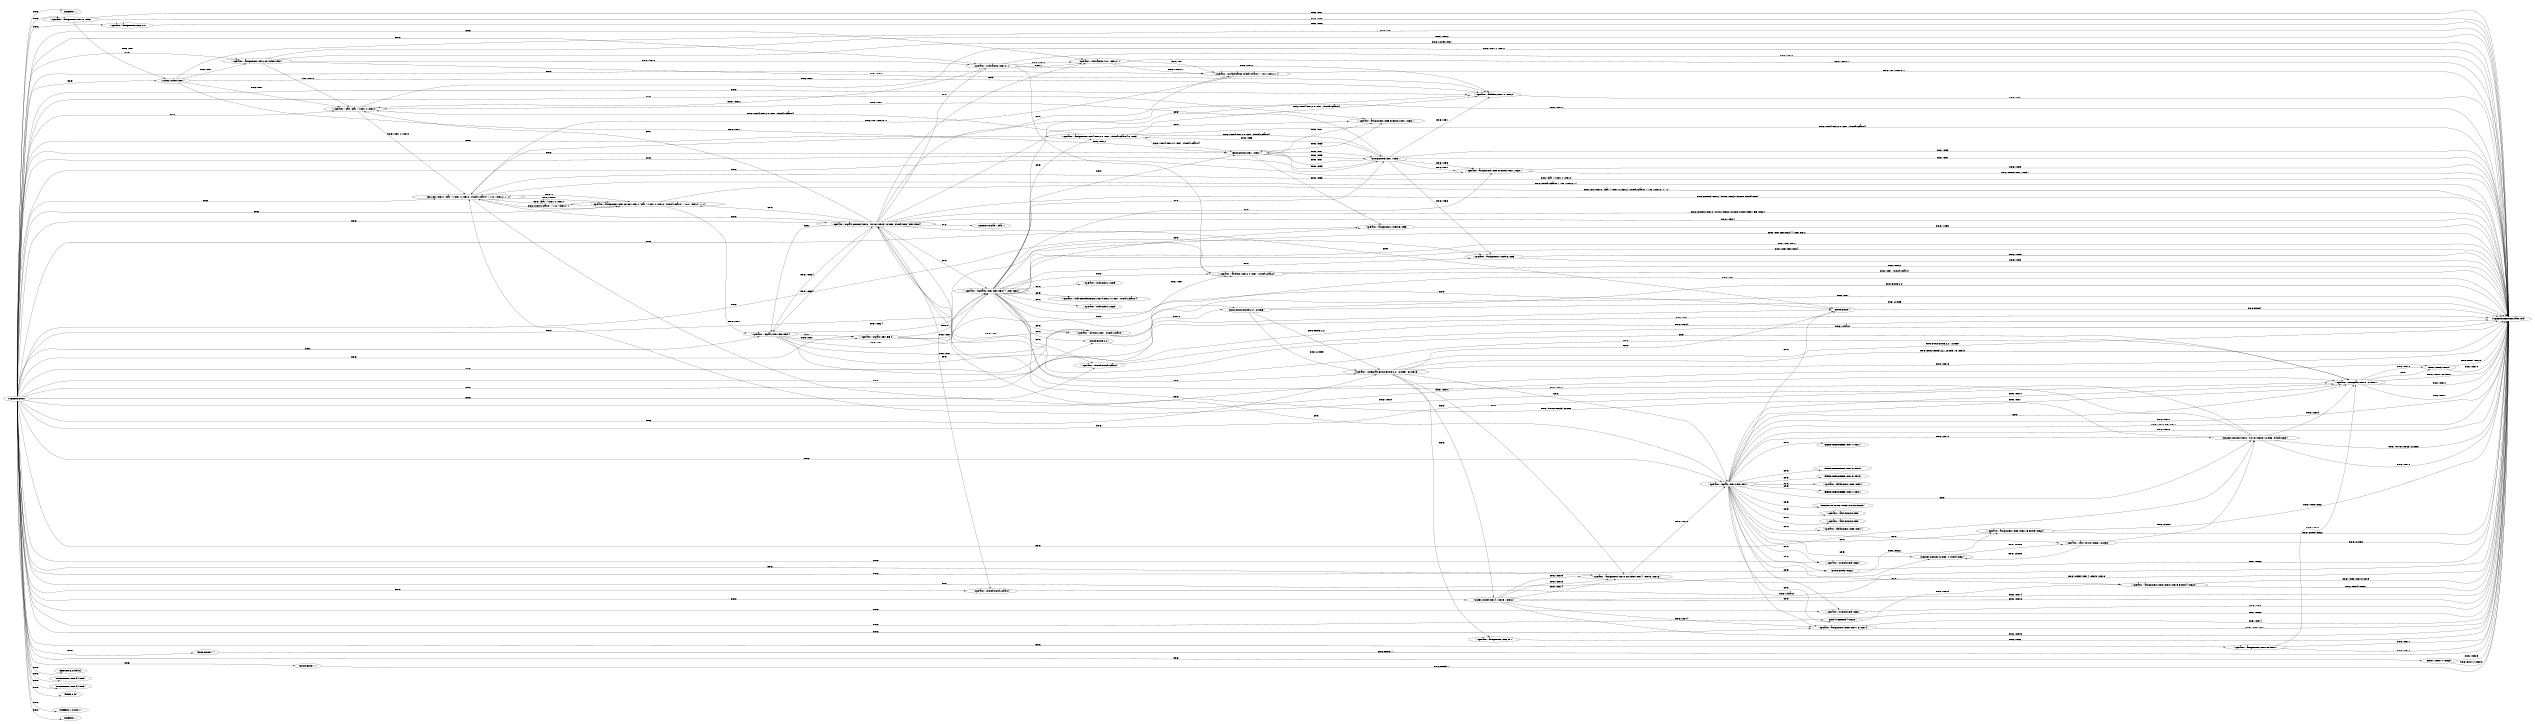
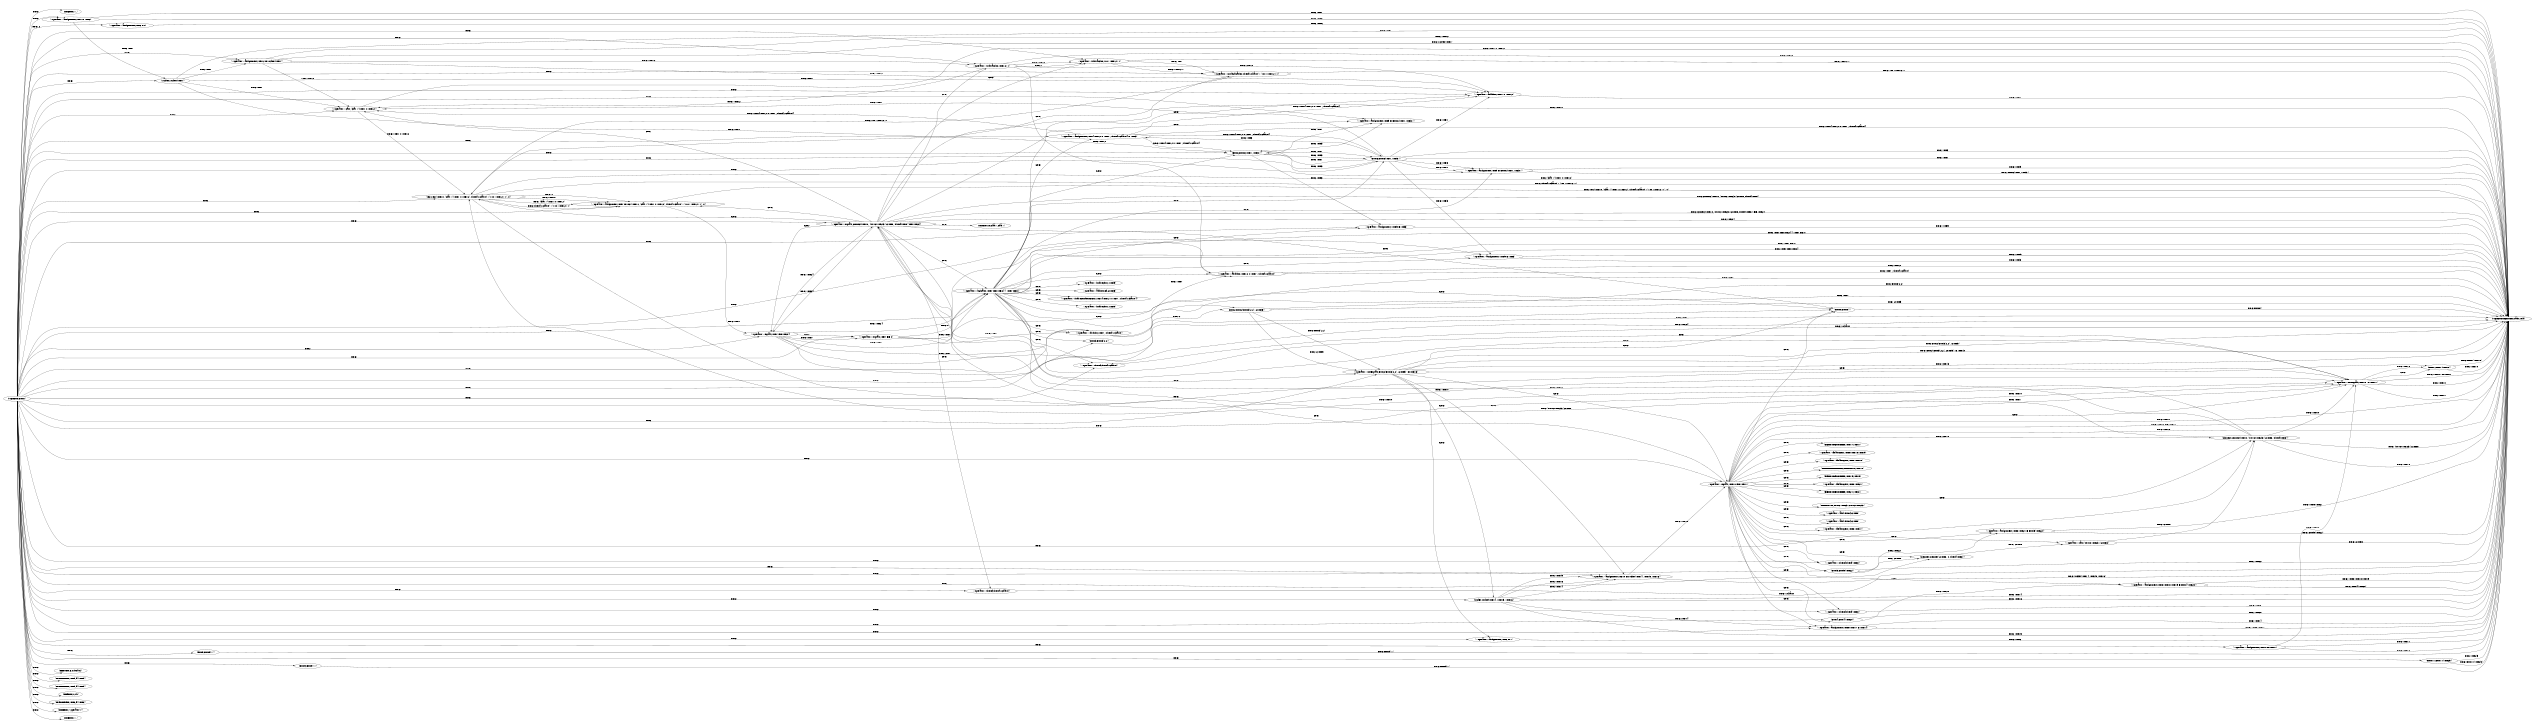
edge "(METHOD,FUN1)" -> "(<operator>.assignment,VAR6 = 0)": label "DDG: " -> "DDG: 2"
edge "(METHOD,FUN1)" -> "(<operator>.cast,(char *)(VAR1 + VAR12))": label "CDG: " -> "DDG: "
node "(<operator>.addressOf,&VAR5)": added
node "(FUN7,FUN3(VAR10))": label "(FUN7,FUN3(VAR10))" -> "(FUN7,FUN7(VAR10))"
edge "(<operator>.notEquals,FUN2(FUN3(2,2), &VAR5) != VAR13)" -> "(<operator>.notEquals,VAR10 != VAR11)": added, label "CDG:"
node "(<operator>.fieldAccess,VAR8.VAR18.VAR19)": added
node "(<operator>.fieldAccess,VAR8.VAR18)": added
node "(FIELD_IDENTIFIER,VAR18,VAR18)": label "(FIELD_IDENTIFIER,VAR18,VAR18)" -> "(FIELD_IDENTIFIER,RETURN18,VAR18)"
edge "(<operator>.cast,(struct VAR23*)&VAR8)" -> "(memset,memset(&VAR8, 0, sizeof(VAR8)))": now "(FUN5,FUN5(VAR22))" -> "(memset,memset(&VAR8, 0, sizeof(VAR8)))"
edge "(<operator>.equals,VAR10 == VAR11)" -> "(<operator>.assignment,VAR8.VAR18.VAR19 = FUN4(VAR20))": label "CDG: " -> "VAR: "
node "(FUN4,METHOD4(VAR20))": label "(FUN4,METHOD4(VAR20))" -> "(FUN4,FUN4(VAR20))"
edge "(METHOD,FUN1)" -> "(<operator>.assignment,VAR6 = 1)": added, label "DDG:"
node "(FIELD,0,do)": label "(FIELD,0,do)" -> "(LITERAL,0,do)"
node "(IDENTIFIER,VAR6,if (VAR6))": added
node "(LITERAL,7,switch(7))": label "(LITERAL,7,switch(7))" -> "(LITERAL,7,operator(7))"
